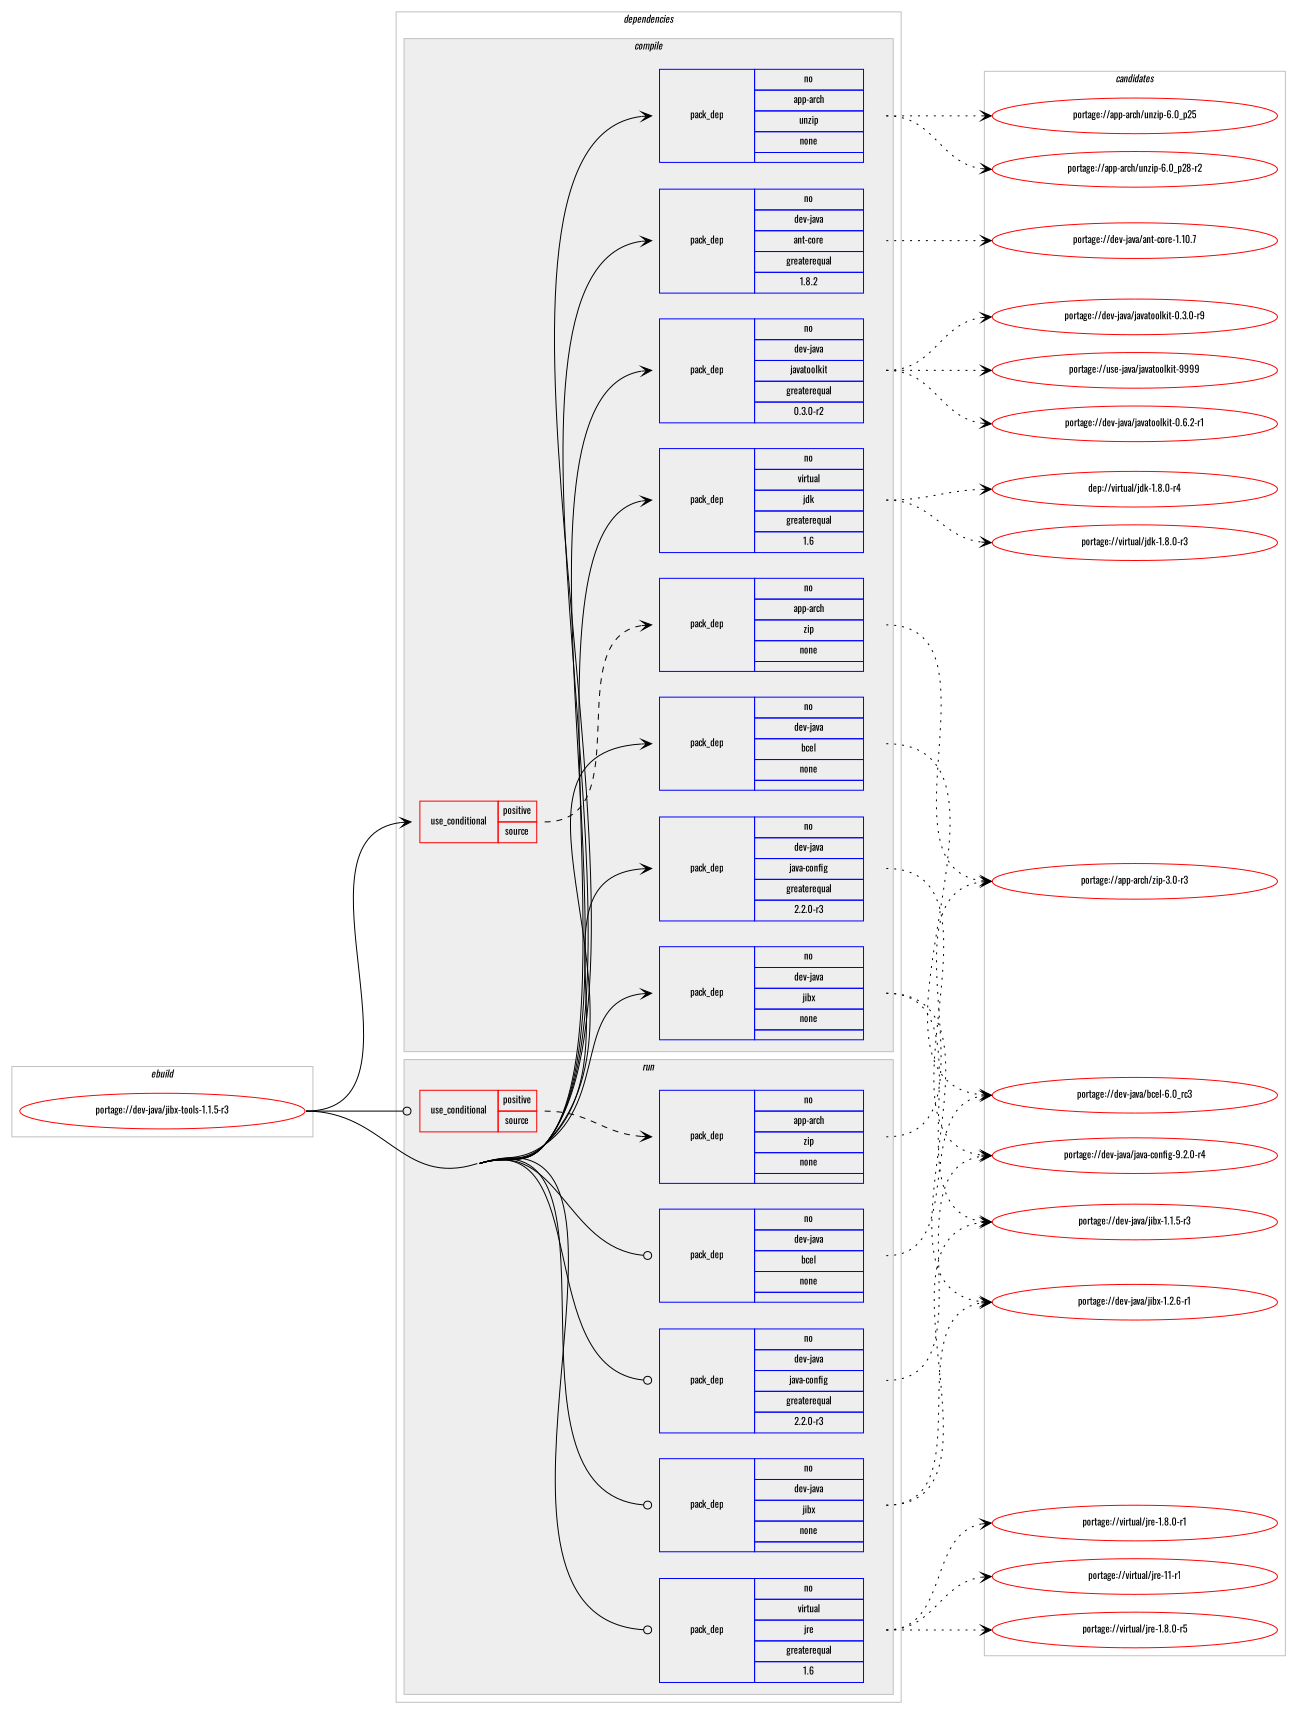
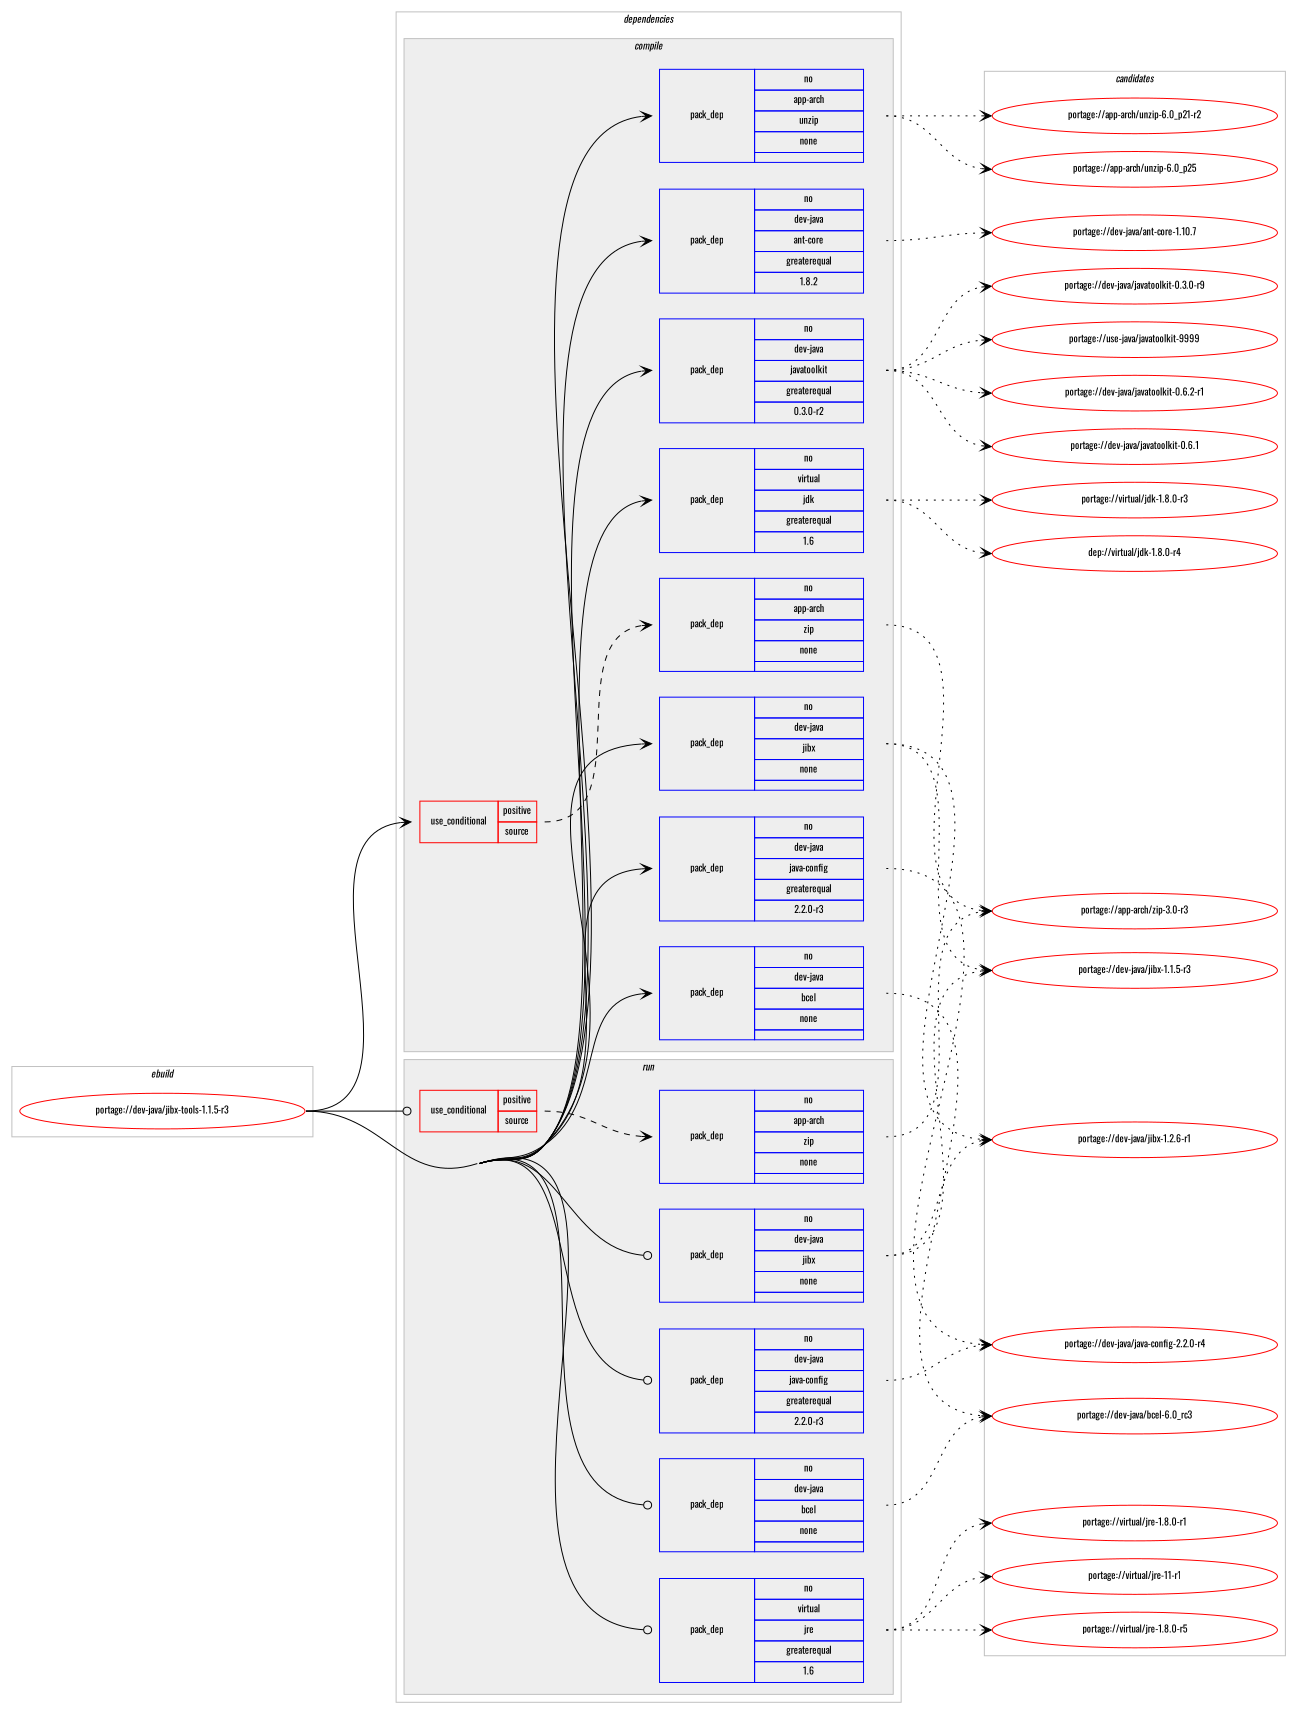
node "portage://app-arch/unzip-6.0_p28-r2": label "portage://app-arch/unzip-6.0_p28-r2" -> "portage://app-arch/unzip-6.0_p21-r2"
node "portage://dev-java/javatoolkit-0.6.1": added
node "portage://dev-java/java-config-9.2.0-r4": label "portage://dev-java/java-config-9.2.0-r4" -> "portage://dev-java/java-config-2.2.0-r4"
